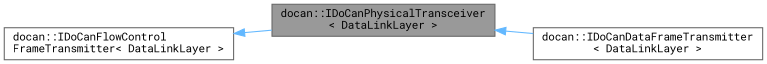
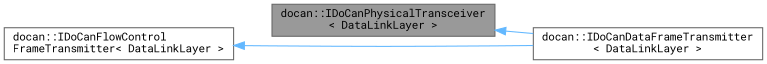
edge "docan::IDoCanPhysicalTransceiver < DataLinkLayer >" -> "docan::IDoCanFlowControl FrameTransmitter< DataLinkLayer >": now "docan::IDoCanDataFrameTransmitter < DataLinkLayer >" -> "docan::IDoCanFlowControl FrameTransmitter< DataLinkLayer >"
